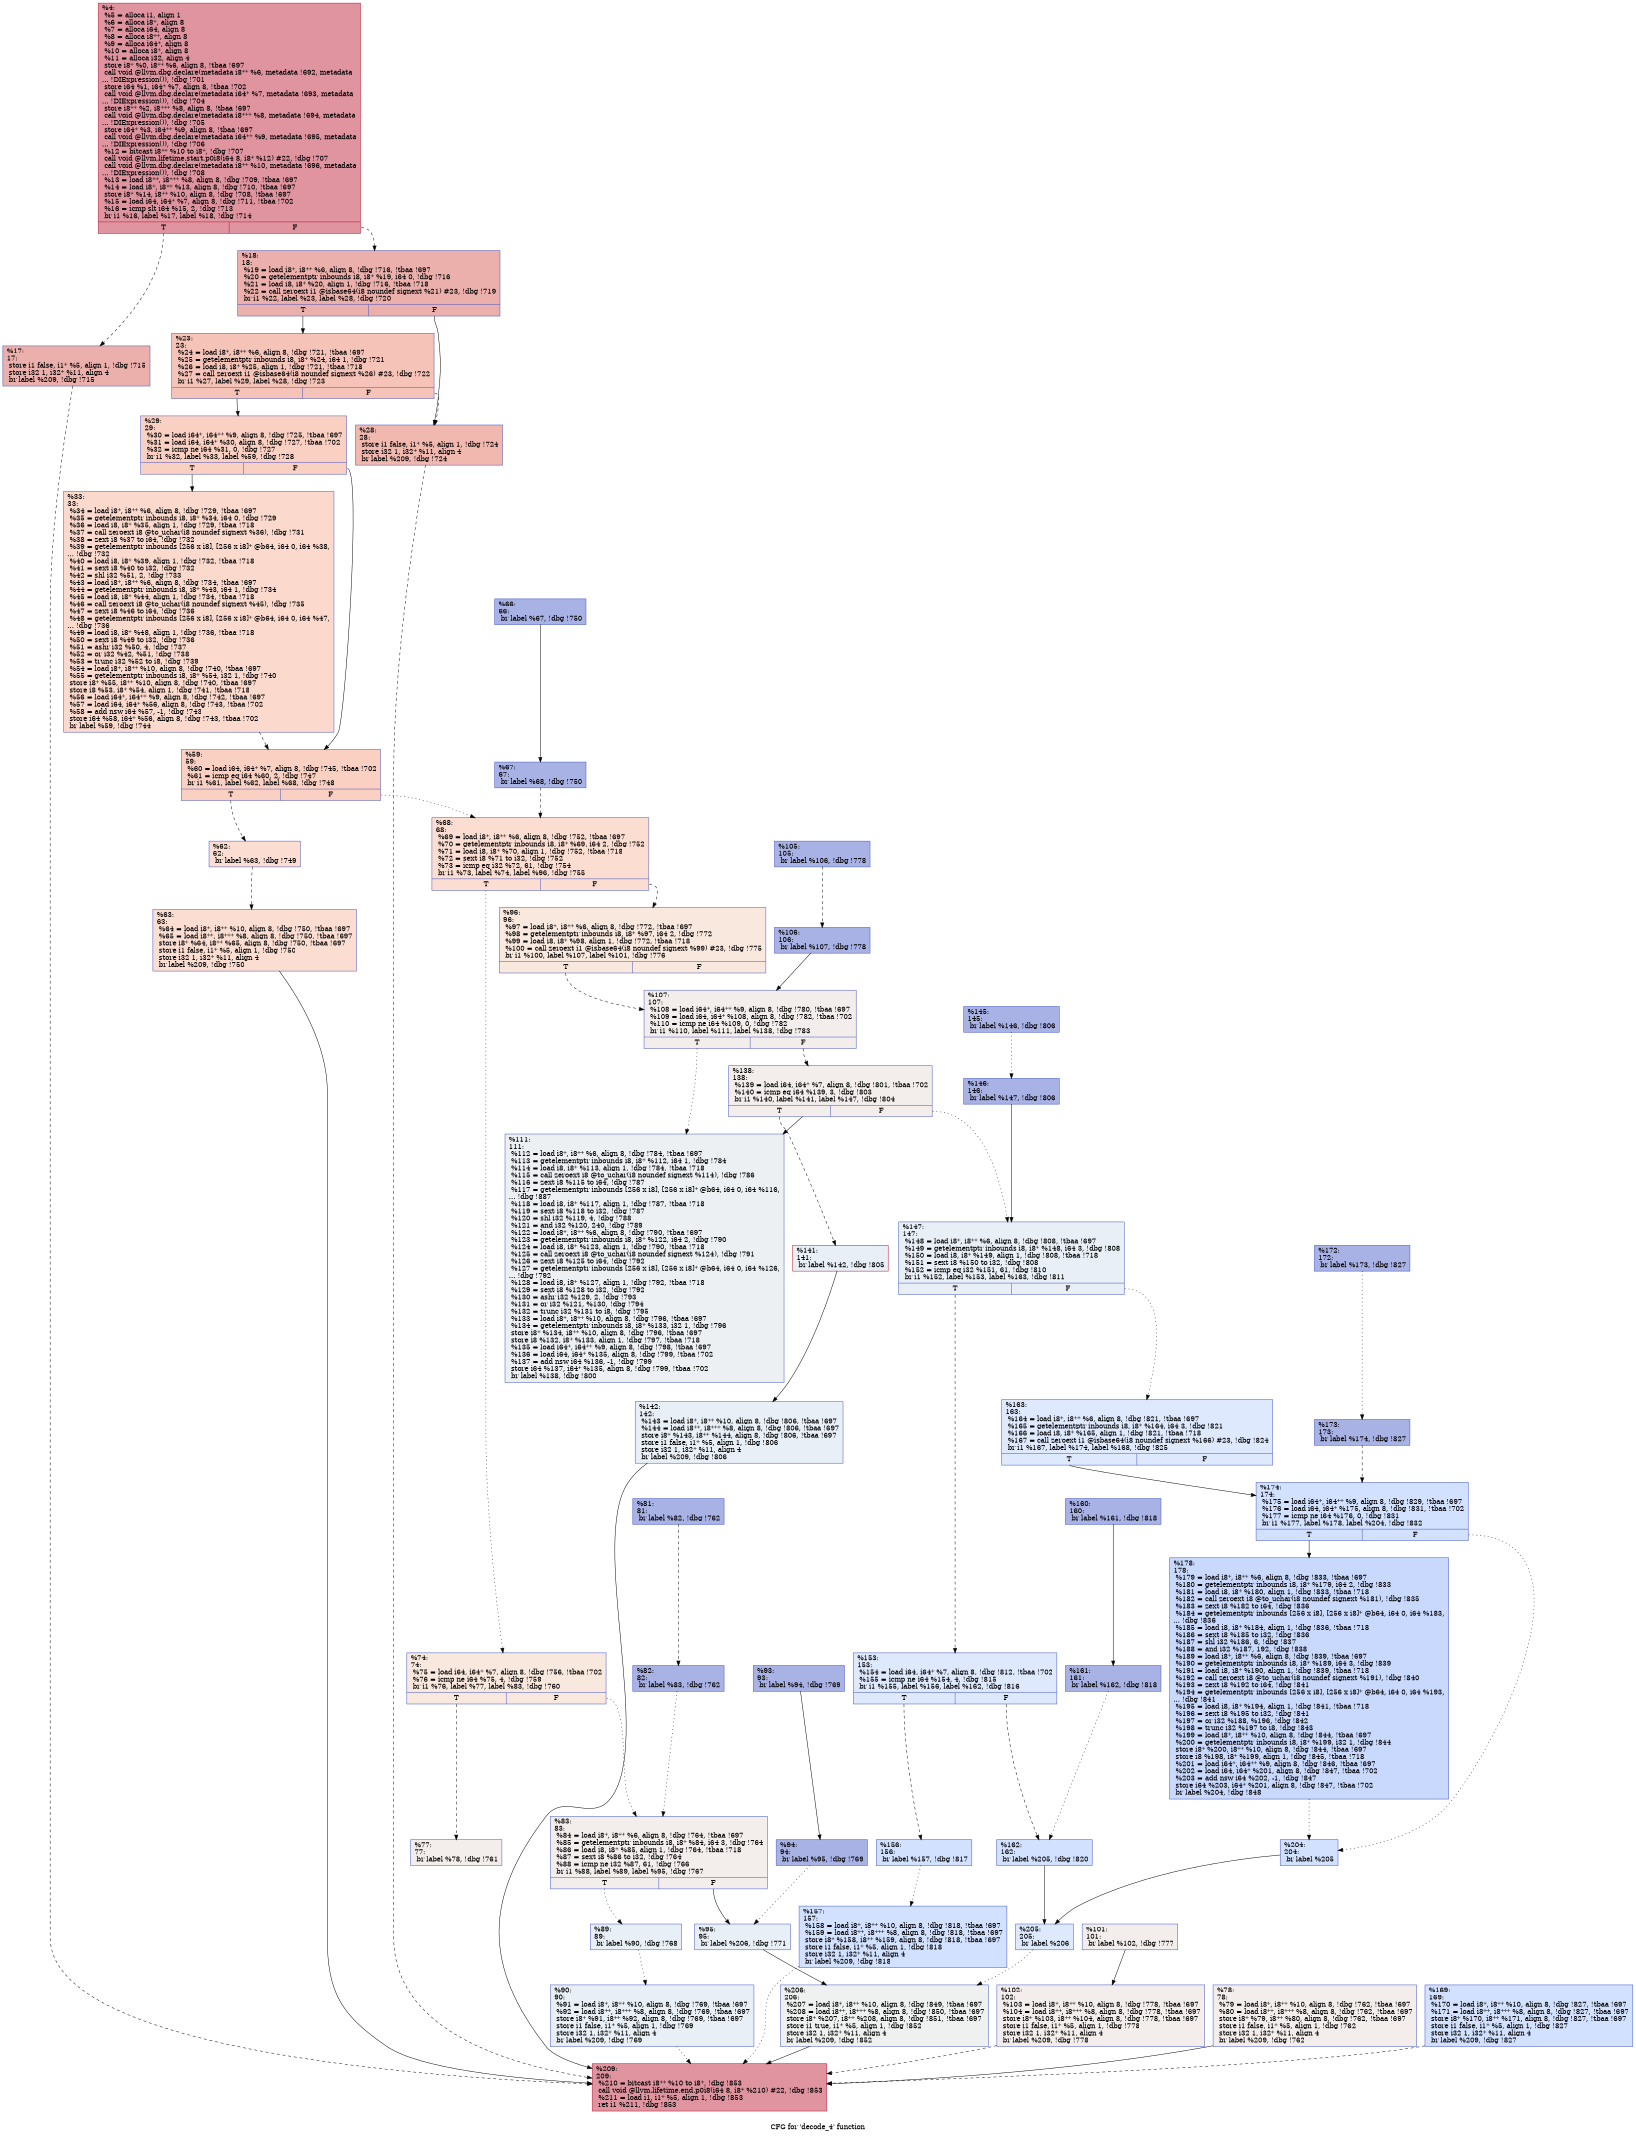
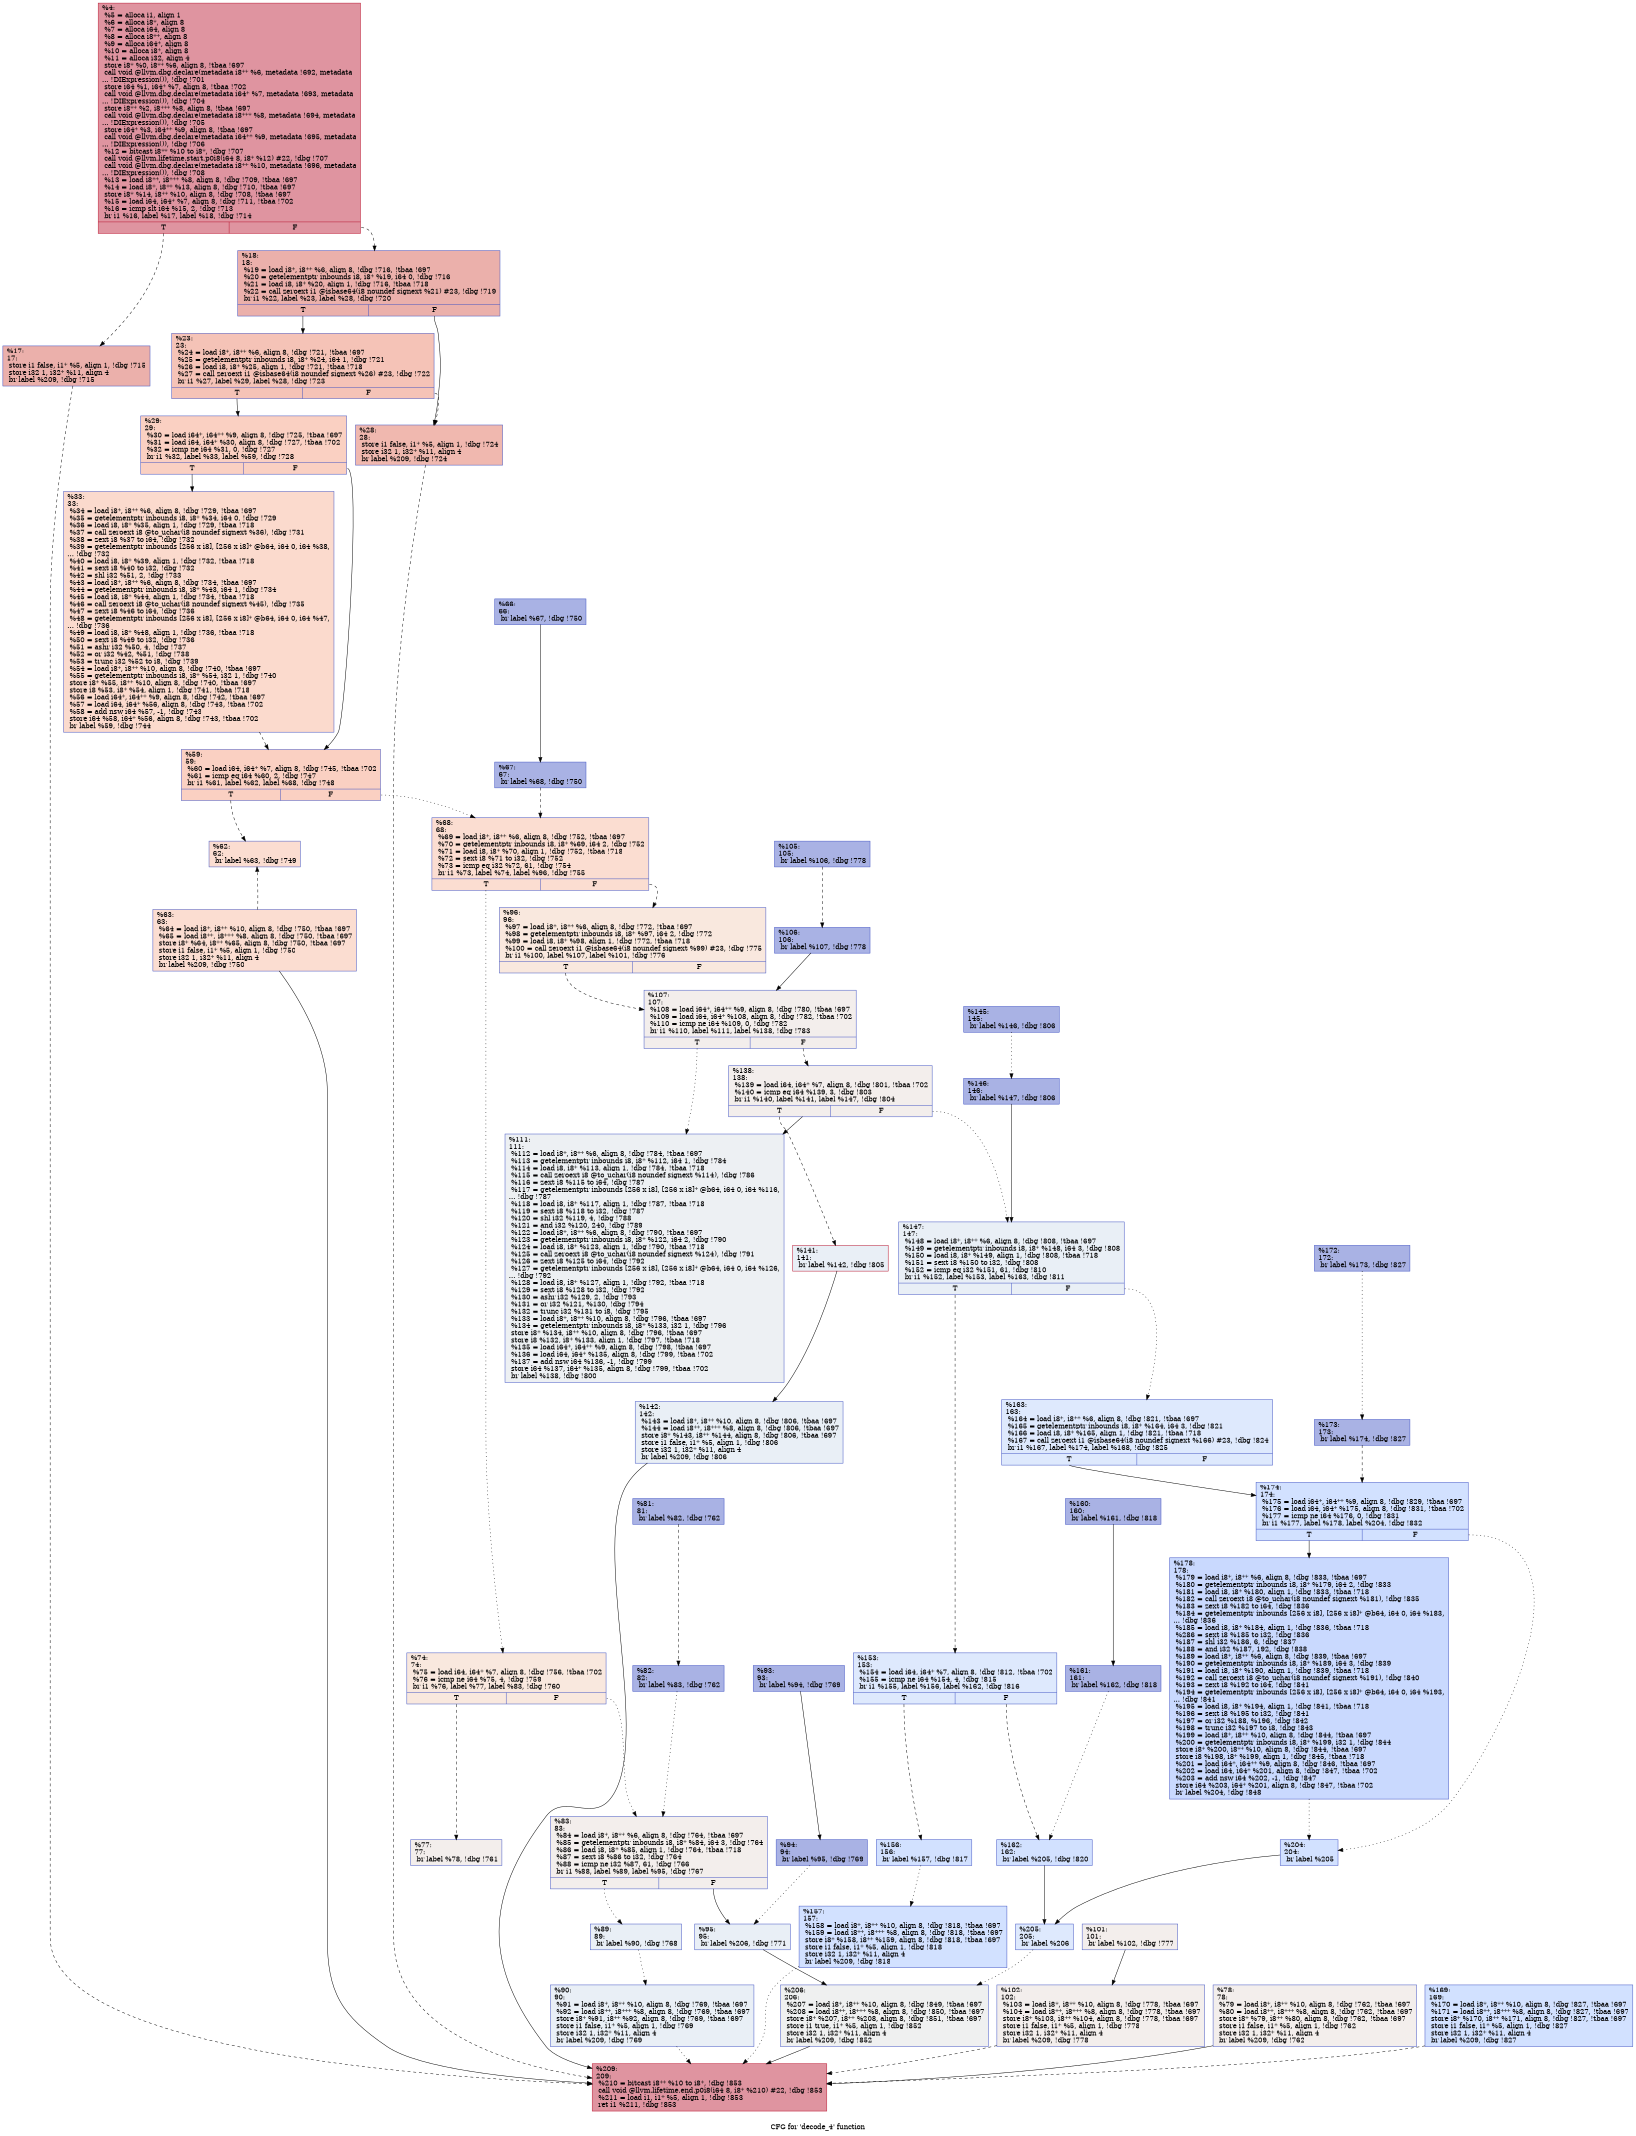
edge "%62:" -> "%63:": reversed
node "%111:": text "... !dbg !887" -> "... !dbg !787"
node "%178:": text "%186 = sext i8 %185 to i32, !dbg !836" -> "%286 = sext i8 %185 to i32, !dbg !836"
